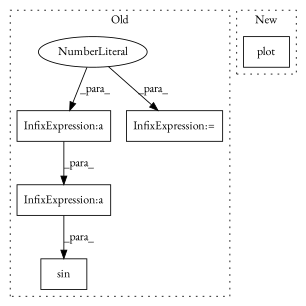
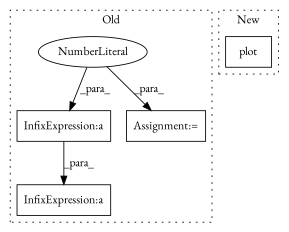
node "InfixExpression:=": label "InfixExpression:=" -> "Assignment:="
node "sin": removed
